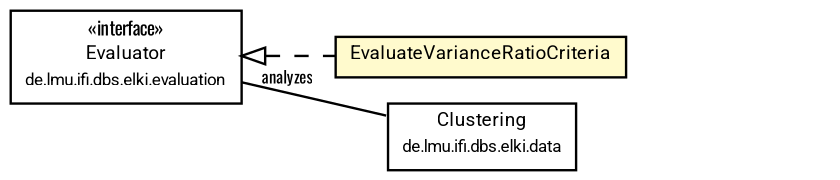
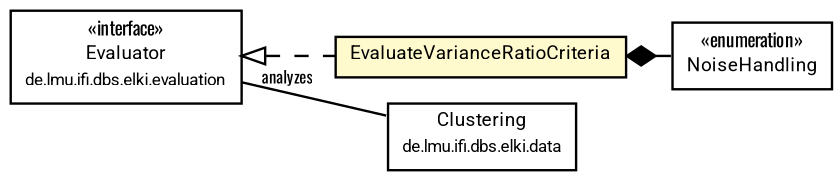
node "NoiseHandling": added
